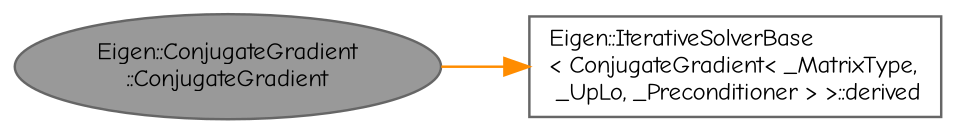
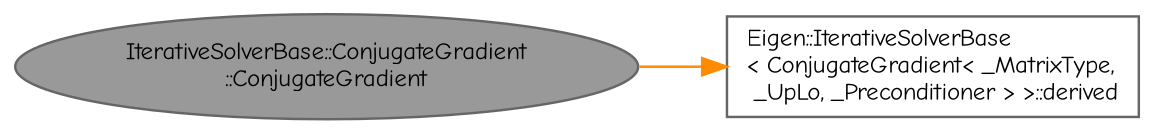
node "Eigen::ConjugateGradient ::ConjugateGradient": label "Eigen::ConjugateGradient ::ConjugateGradient" -> "IterativeSolverBase::ConjugateGradient ::ConjugateGradient"
